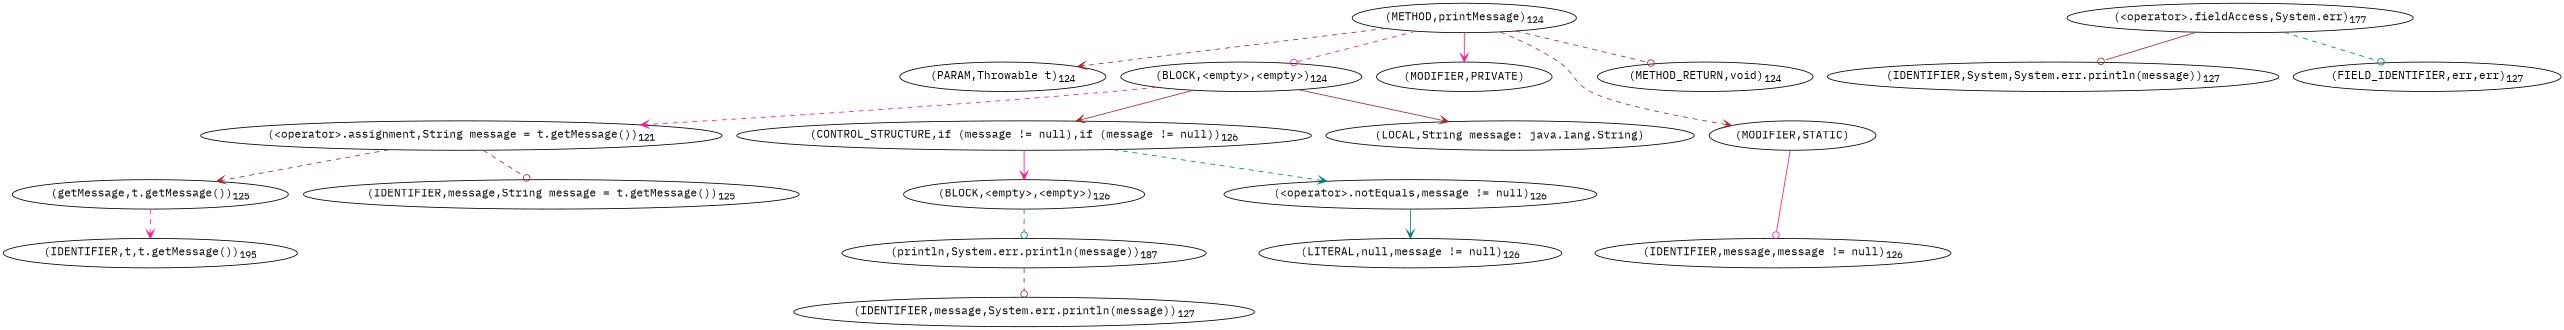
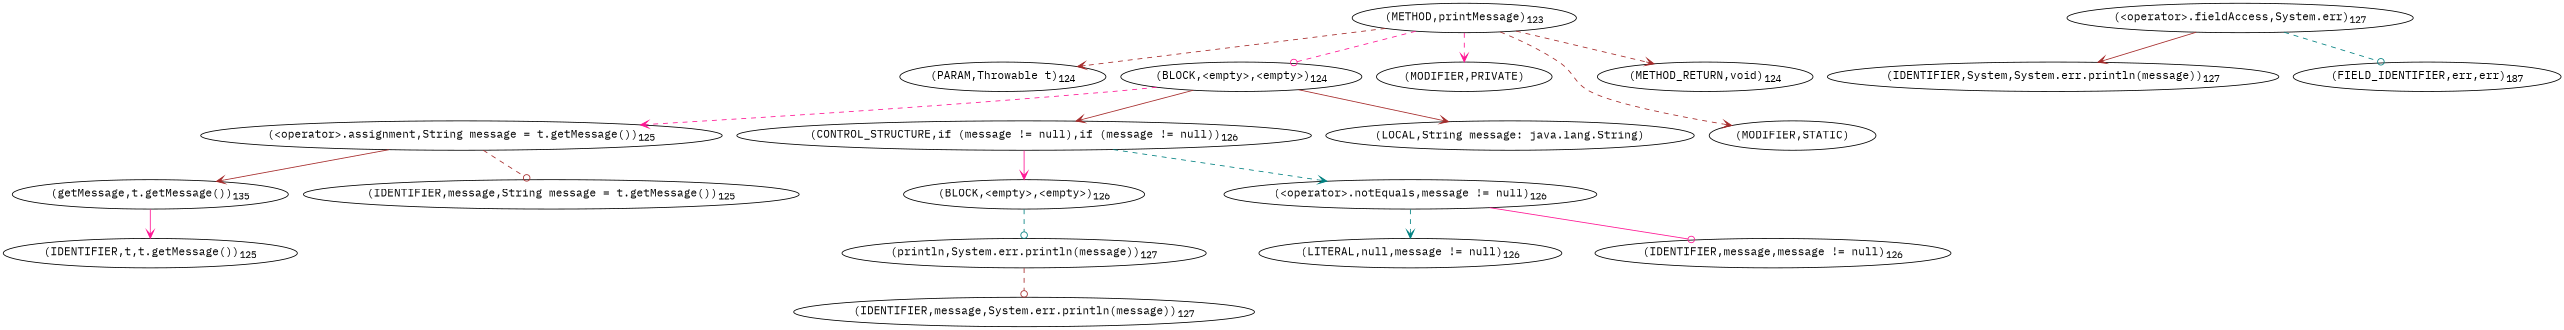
node "(METHOD,printMessage)": text "124" -> "123"
node "(<operator>.fieldAccess,System.err)": text "177" -> "127"
edge "(METHOD,printMessage)" -> "(MODIFIER,PRIVATE)": style solid -> dashed
edge "(METHOD,printMessage)" -> "(METHOD_RETURN,void)": arrowhead odot -> vee
edge "(<operator>.fieldAccess,System.err)" -> "(IDENTIFIER,System,System.err.println(message))": arrowhead odot -> vee
node "(FIELD_IDENTIFIER,err,err)": text "127" -> "187"
node "(<operator>.assignment,String message = t.getMessage())": text "121" -> "125"
edge "(<operator>.assignment,String message = t.getMessage())" -> "(getMessage,t.getMessage())": style dashed -> solid
edge "(MODIFIER,STATIC)" -> "(IDENTIFIER,message,message != null)": now "(<operator>.notEquals,message != null)" -> "(IDENTIFIER,message,message != null)"
node "(getMessage,t.getMessage())": text "125" -> "135"
edge "(getMessage,t.getMessage())" -> "(IDENTIFIER,t,t.getMessage())": style dashed -> solid
edge "(<operator>.notEquals,message != null)" -> "(LITERAL,null,message != null)": style solid -> dashed
node "(IDENTIFIER,t,t.getMessage())": text "195" -> "125"
node "(println,System.err.println(message))": text "187" -> "127"
